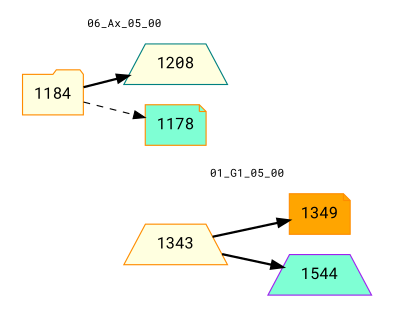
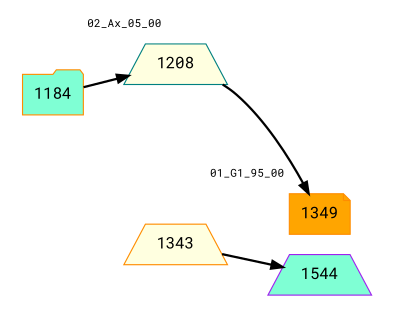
cluster "06_Ax_05_00": label "06_Ax_05_00" -> "02_Ax_05_00"
node "1184": fillcolor lightyellow -> aquamarine
node "1178": removed
cluster "01_G1_05_00": label "01_G1_05_00" -> "01_G1_95_00"
edge "1343" -> "1349": now "1208" -> "1349"
